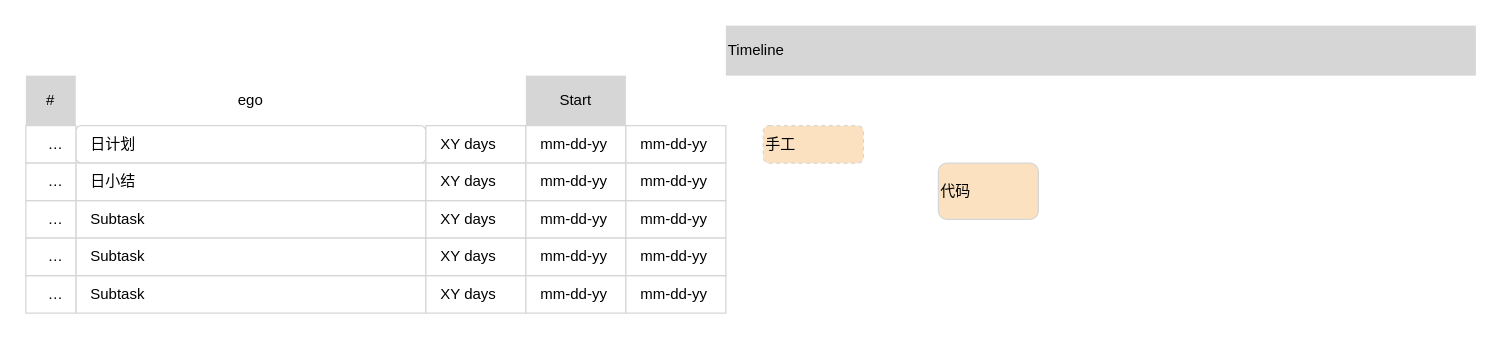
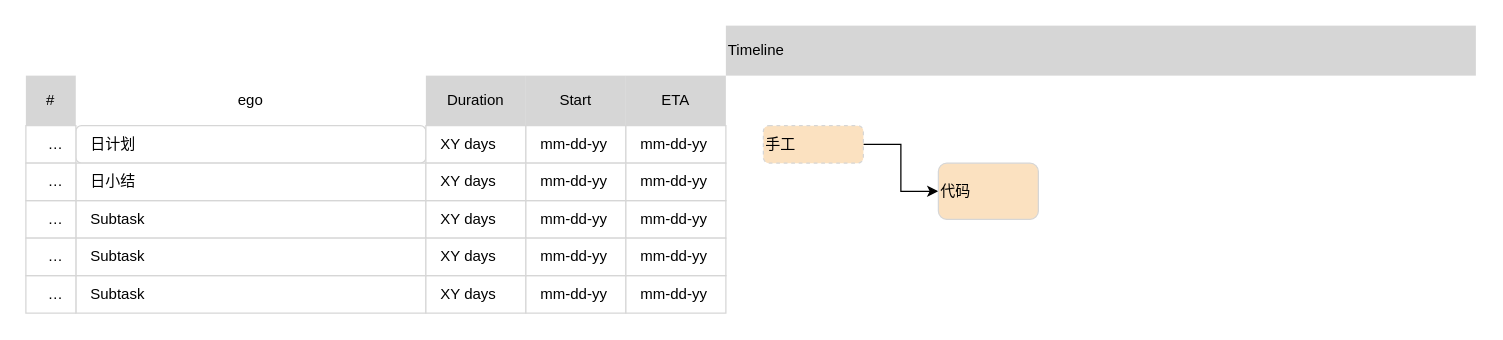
node "Duration": added
node "ETA": added
edge "手工" -> "代码": added
